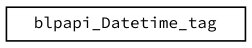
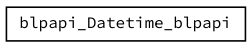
node "blpapi_Datetime_tag": label "blpapi_Datetime_tag" -> "blpapi_Datetime_blpapi"
